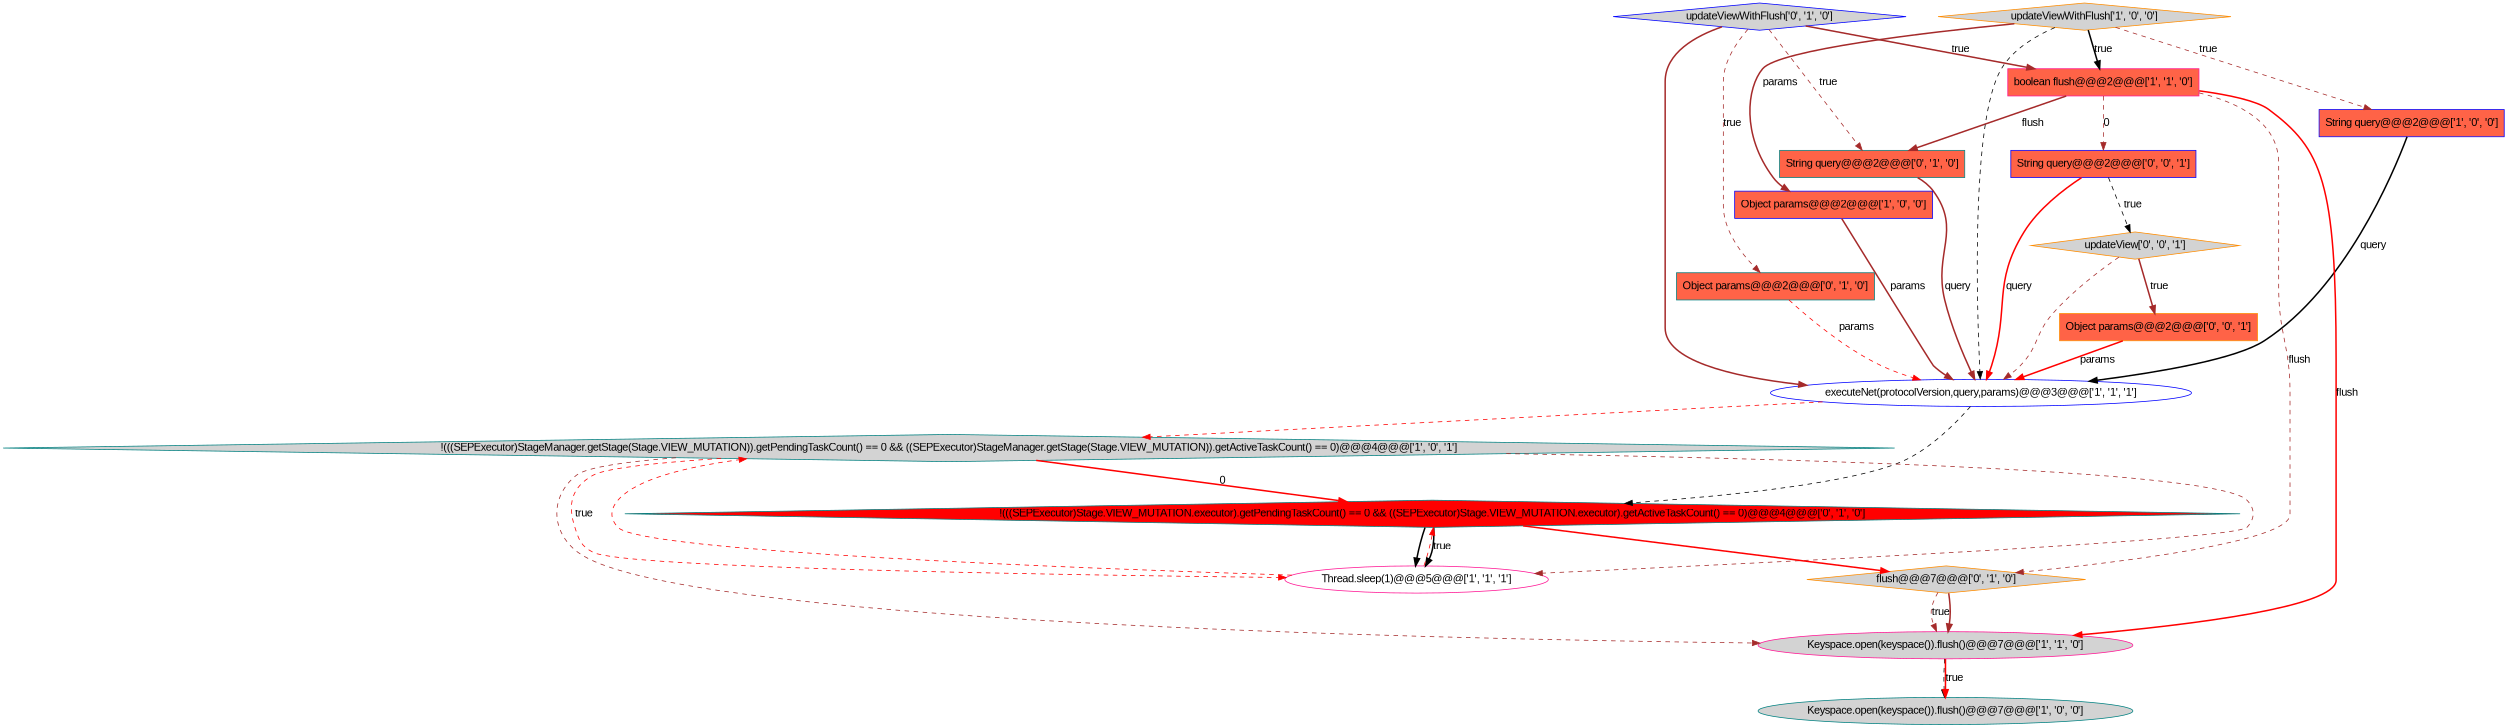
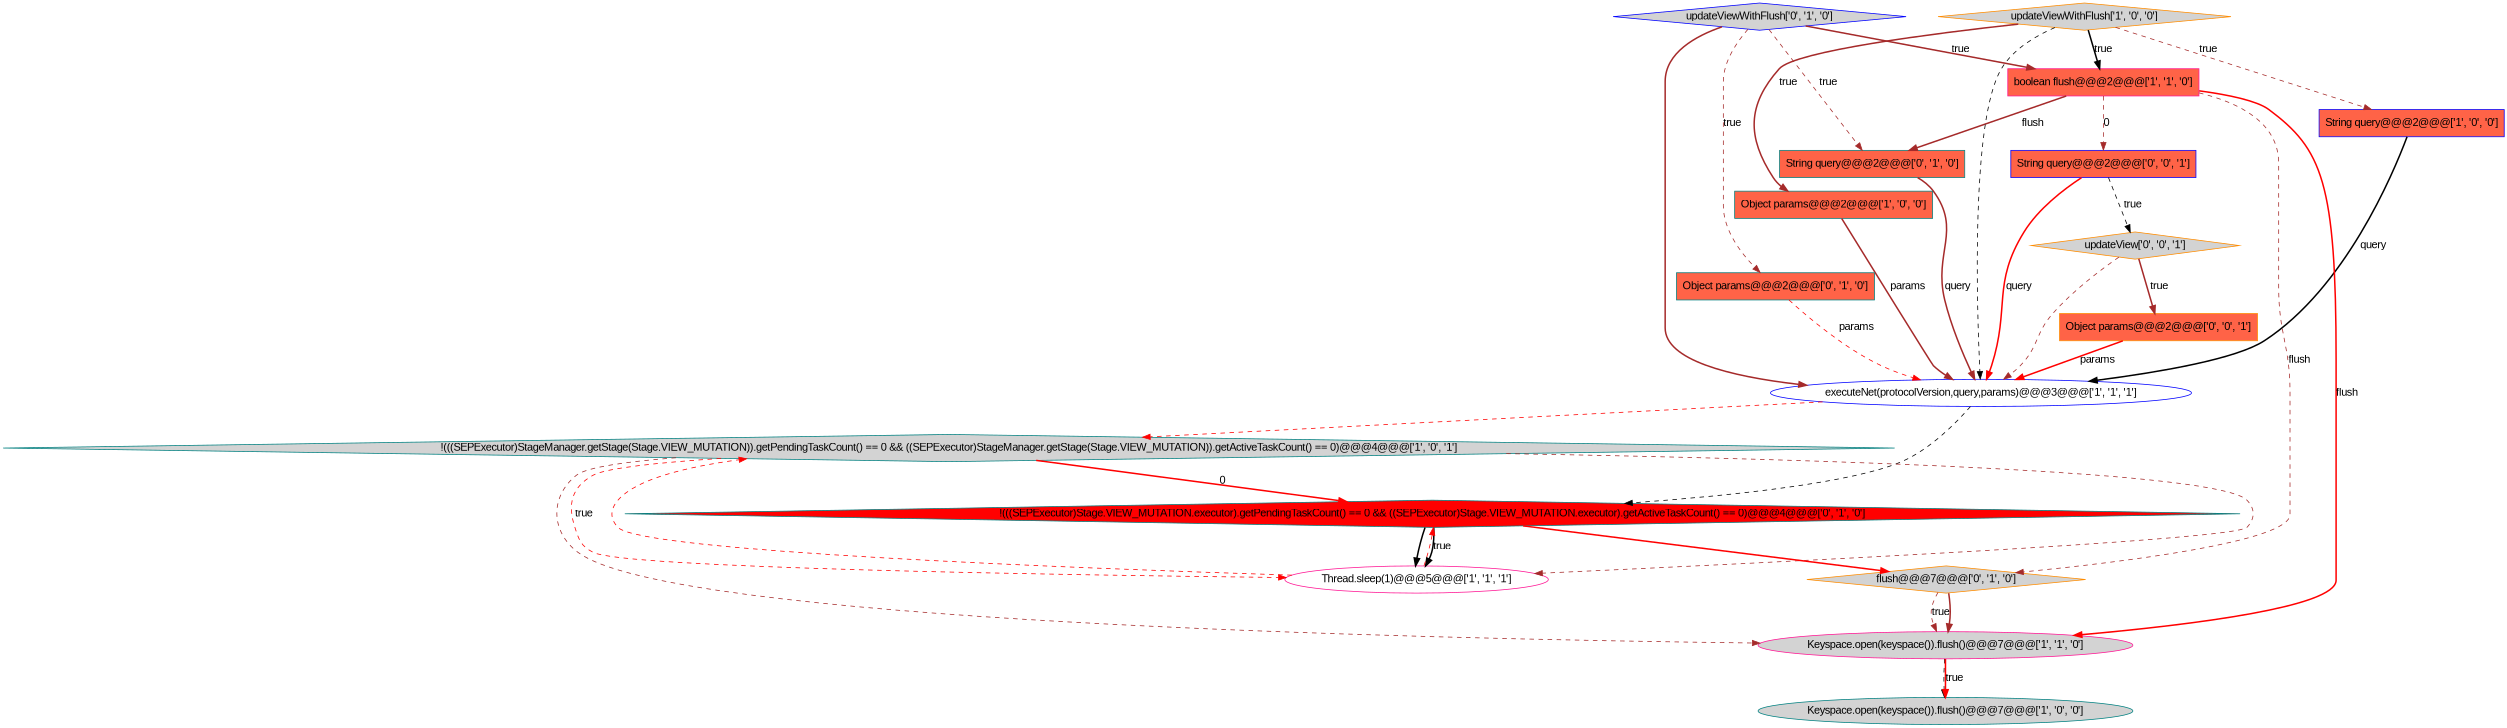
edge "updateViewWithFlush['1', '0', '0']" -> "Object params@@@2@@@['1', '0', '0']": label "params" -> "true"
node "Object params@@@2@@@['1', '0', '0']": color blue -> teal
